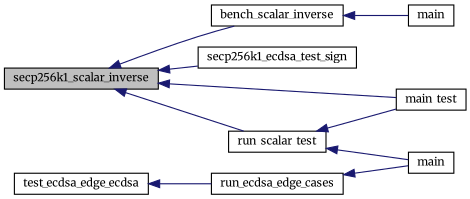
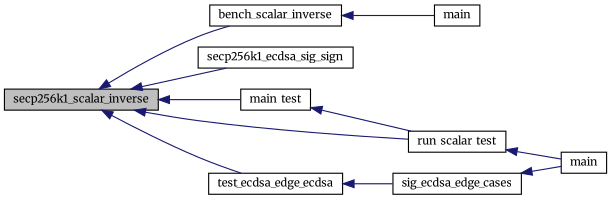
node "secp256k1_ecdsa_test_sign": label "secp256k1_ecdsa_test_sign" -> "secp256k1_ecdsa_sig_sign"
edge "main_test" -> "run_scalar_test": reversed
edge "test_ecdsa_edge_ecdsa" -> "secp256k1_scalar_inverse": added
node "run_ecdsa_edge_cases": label "run_ecdsa_edge_cases" -> "sig_ecdsa_edge_cases"
